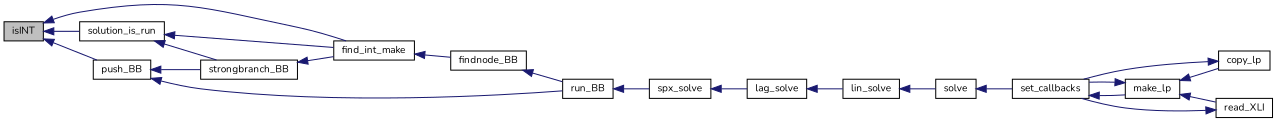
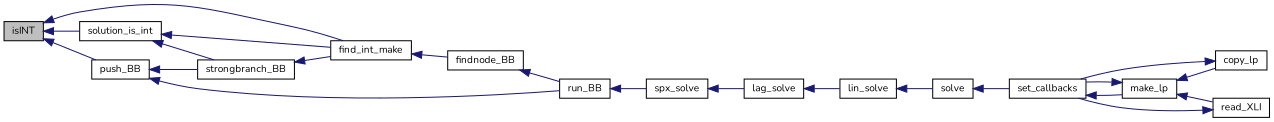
node "solution_is_run": label "solution_is_run" -> "solution_is_int"
